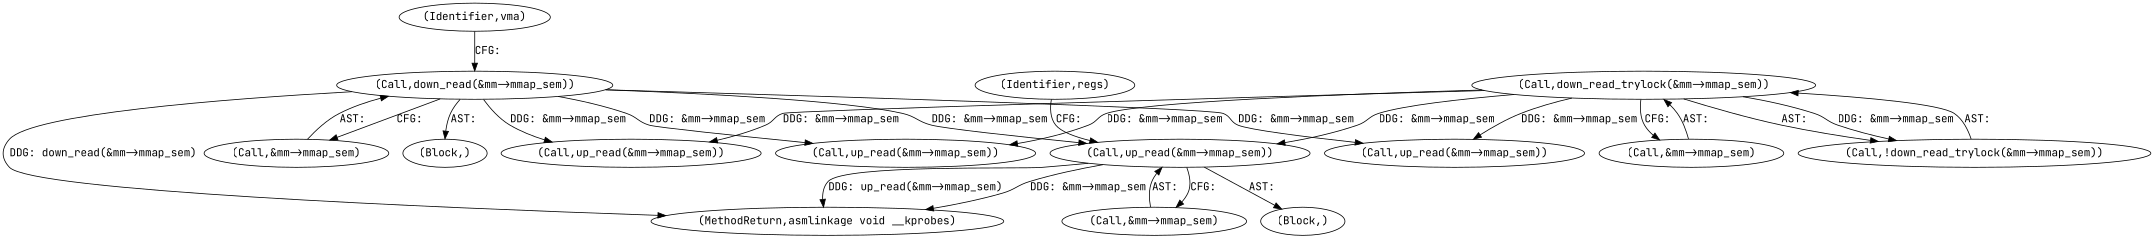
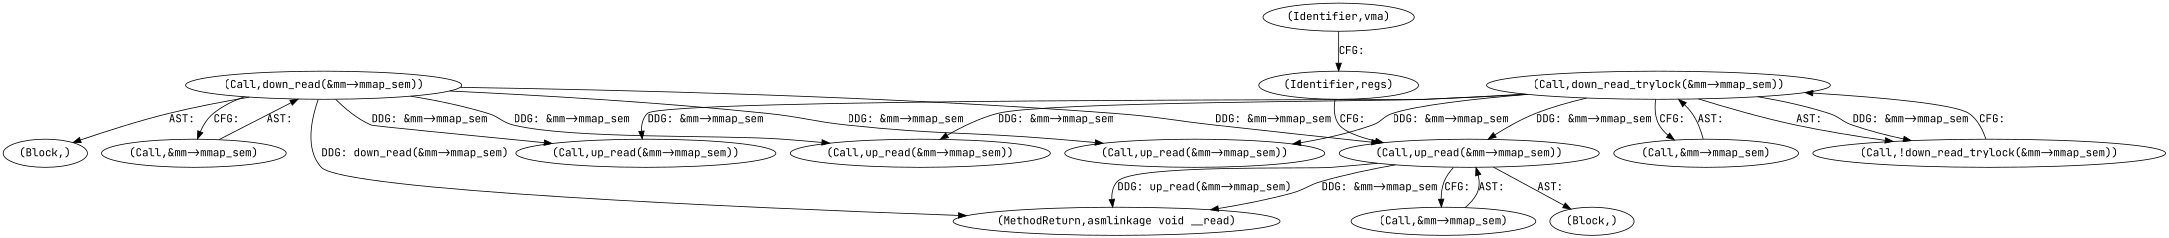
edge "(Identifier,vma)" -> "(Call,down_read(&mm->mmap_sem))": now "(Identifier,vma)" -> "(Identifier,regs)"
edge "(Call,!down_read_trylock(&mm->mmap_sem))" -> "(Call,down_read_trylock(&mm->mmap_sem))": label "AST: " -> "CFG: "
node "(MethodReturn,asmlinkage void __kprobes)": label "(MethodReturn,asmlinkage void __kprobes)" -> "(MethodReturn,asmlinkage void __read)"
